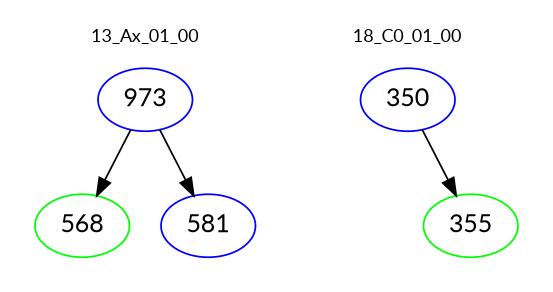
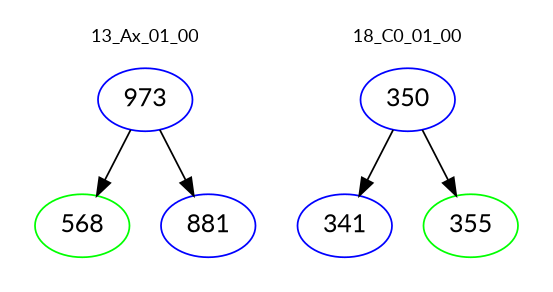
node "581": label "581" -> "881"
node "341": added
